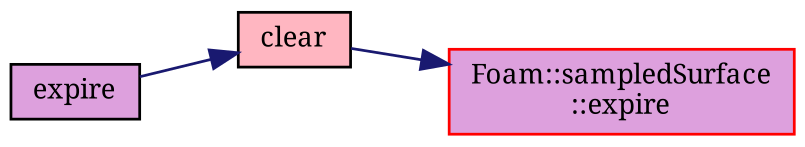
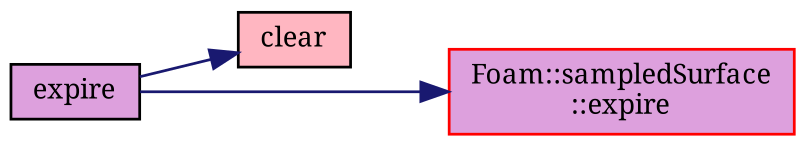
edge "clear" -> "Foam::sampledSurface ::expire": now "expire" -> "Foam::sampledSurface ::expire"
